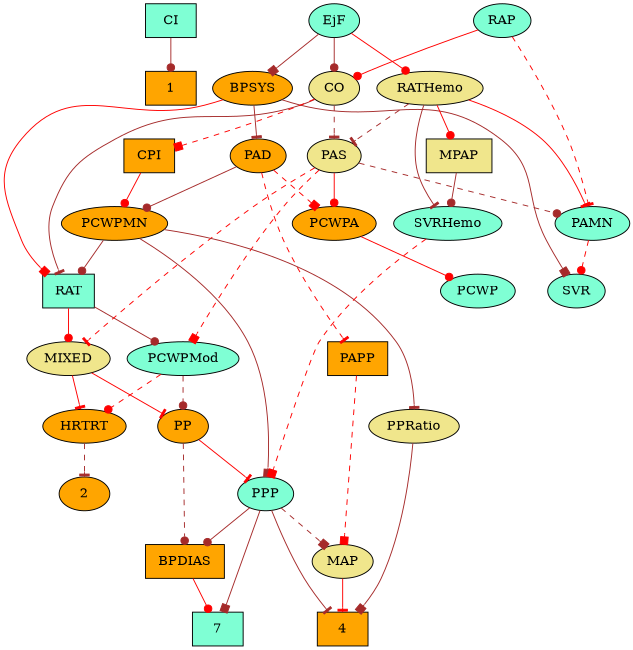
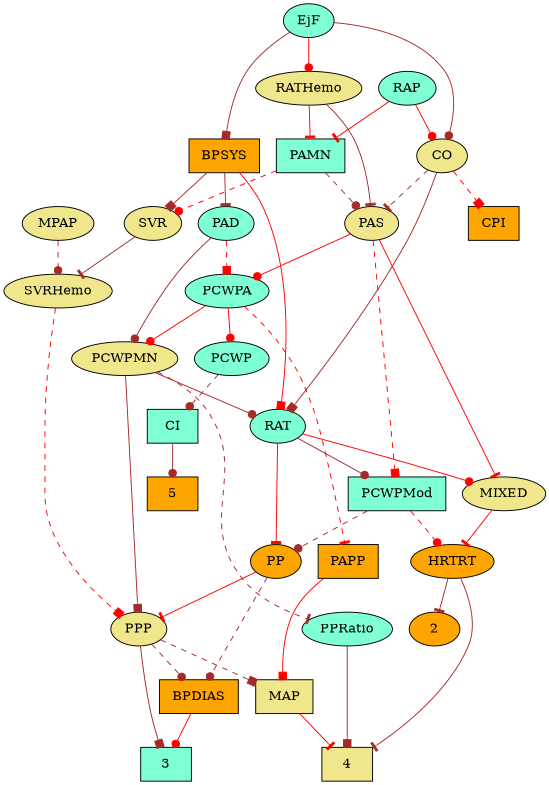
node "1": label "1" -> "5"
node "BPSYS": shape ellipse -> box
edge "RAP" -> "PAMN": style dashed -> solid
edge "RATHemo" -> "MPAP": removed
edge "RATHemo" -> "PAS": style dashed -> solid
edge "CO" -> "RAT": arrowhead tee -> box
node "PAD": fillcolor orange -> aquamarine
edge "RATHemo" -> "SVRHemo": now "SVR" -> "SVRHemo"
node "MPAP": shape box -> ellipse
edge "MPAP" -> "SVRHemo": style solid -> dashed
edge "CPI" -> "PCWPMN": now "PCWPA" -> "PCWPMN"
edge "PAS" -> "PAMN": reversed
node "PCWPMN": fillcolor orange -> khaki
node "PCWPA": fillcolor orange -> aquamarine
node "SVRHemo": fillcolor aquamarine -> khaki
node "PAMN": shape ellipse -> box
edge "PAS" -> "MIXED": style dashed -> solid
edge "PAD" -> "PAPP": now "PCWPA" -> "PAPP"
edge "PCWPMN" -> "PPRatio": style solid -> dashed
node "RAT": shape box -> ellipse
node "SVR": fillcolor aquamarine -> khaki
node "PCWPMod": shape ellipse -> box
edge "PCWP" -> "CI": added
edge "MIXED" -> "PP": now "RAT" -> "PP"
node "PPRatio": fillcolor khaki -> aquamarine
edge "PAPP" -> "MAP": style dashed -> solid
edge "HRTRT" -> "2": style dashed -> solid
node "PPP": fillcolor aquamarine -> khaki
edge "PPP" -> "BPDIAS": style solid -> dashed
edge "PPP" -> "4": now "HRTRT" -> "4"
node "MAP": shape ellipse -> box
node "7": label "7" -> "3"
node "4": fillcolor orange -> khaki
